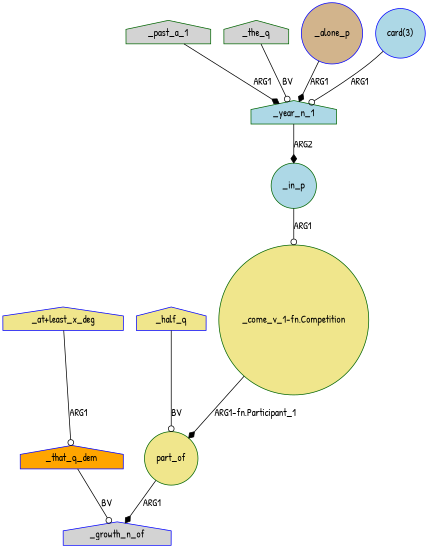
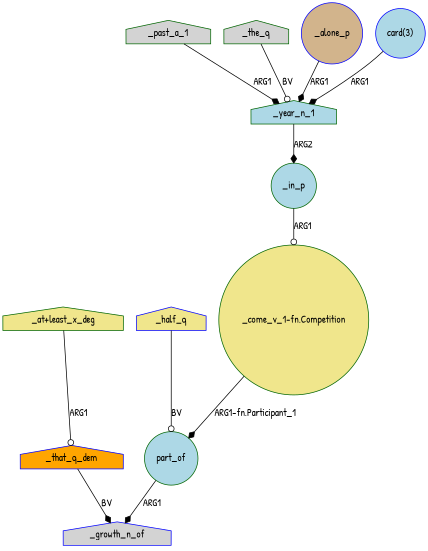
edge "card(3)" -> "_year_n_1": arrowhead odot -> diamond
node "_at+least_x_deg": color blue -> darkgreen
node "part_of": fillcolor khaki -> lightblue
edge "_that_q_dem" -> "_growth_n_of": arrowhead odot -> diamond
